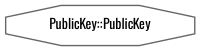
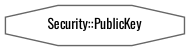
node "PublicKey::PublicKey": label "PublicKey::PublicKey" -> "Security::PublicKey"
